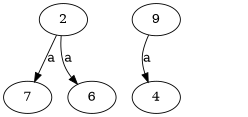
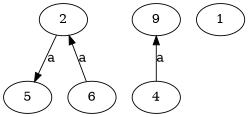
node "1": added
edge "9" -> "4": reversed
edge "2" -> "6": reversed
node "7": label "7" -> "5"
